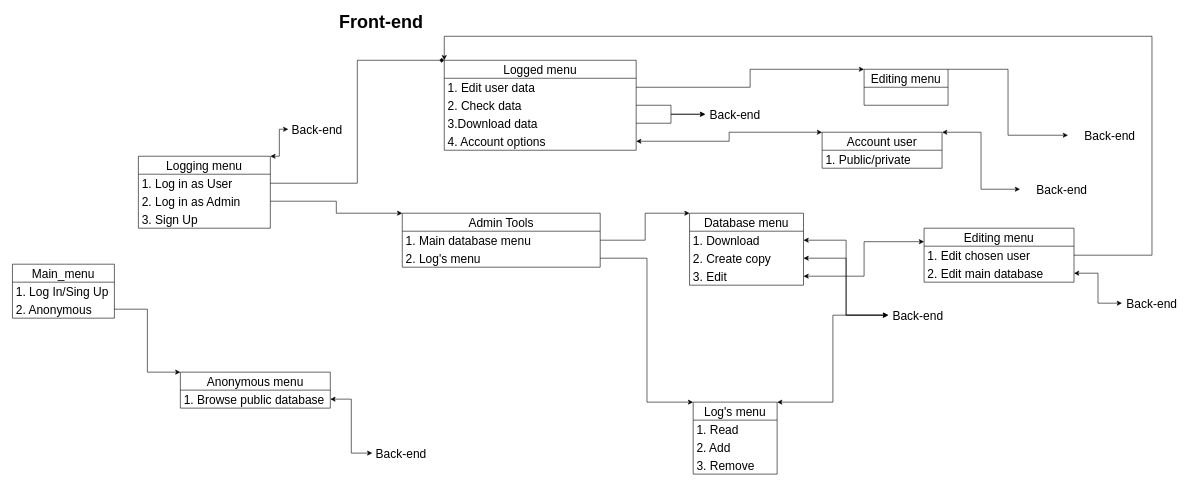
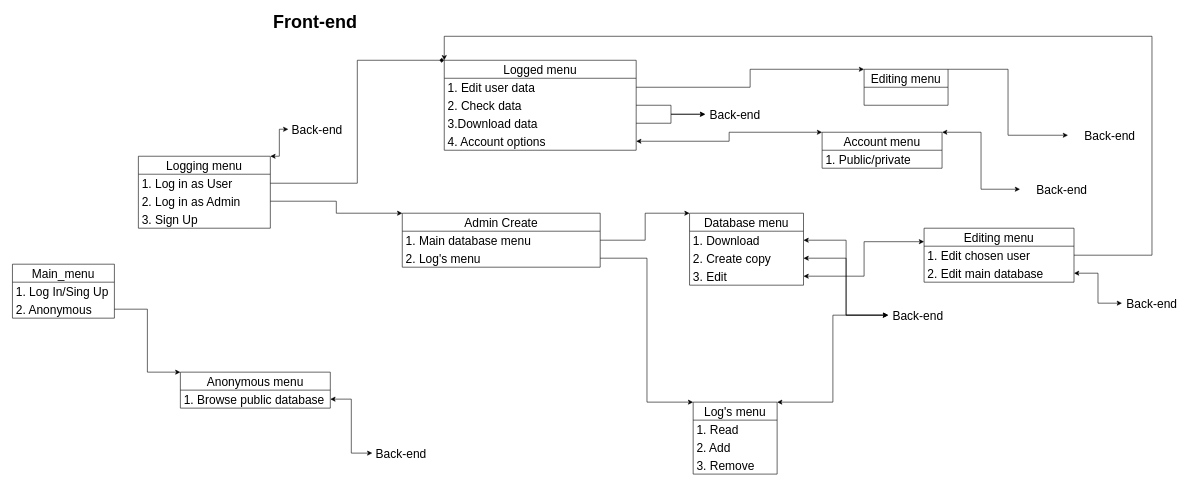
node "Front-end": moved (381, 21) -> (315, 21)
node "Account user": label "Account user" -> "Account menu"
node "Admin Tools": label "Admin Tools" -> "Admin Create"
